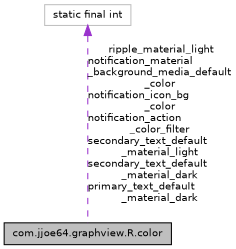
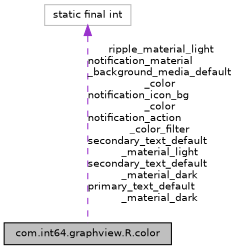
node "com.jjoe64.graphview.R.color": label "com.jjoe64.graphview.R.color" -> "com.int64.graphview.R.color"
